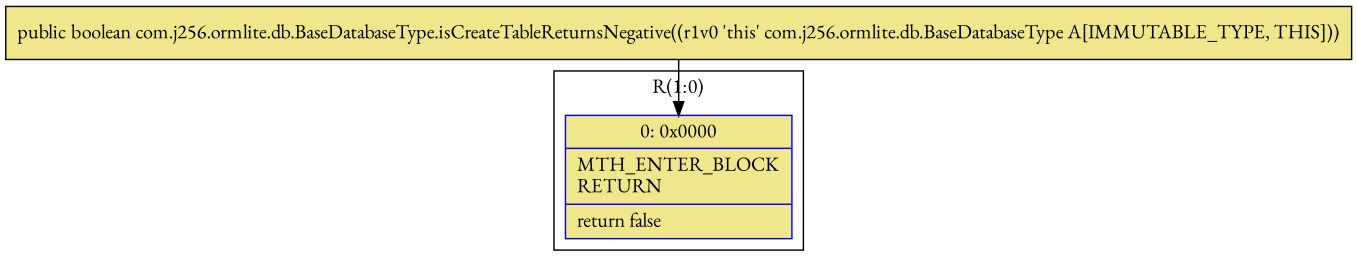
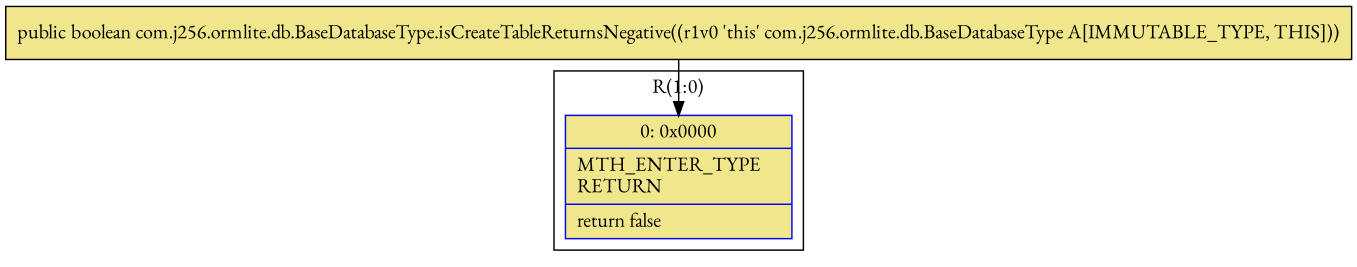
node "0: 0x0000": text "MTH_ENTER_BLOCK" -> "MTH_ENTER_TYPE"
